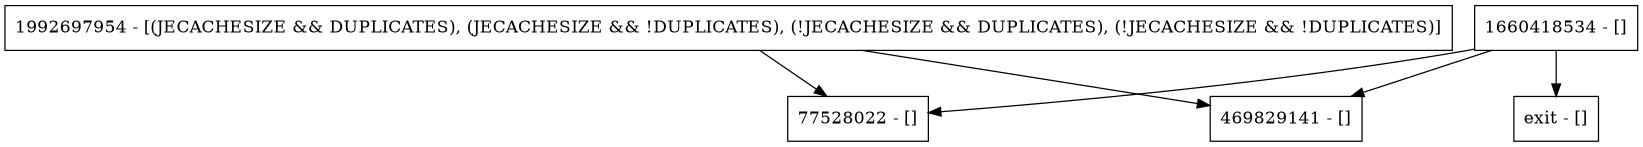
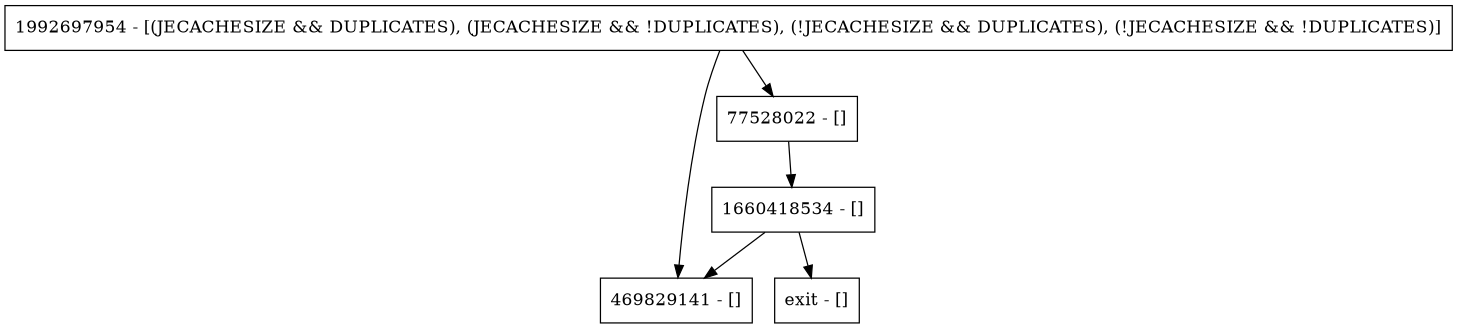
edge "1660418534 - []" -> "77528022 - []": reversed
